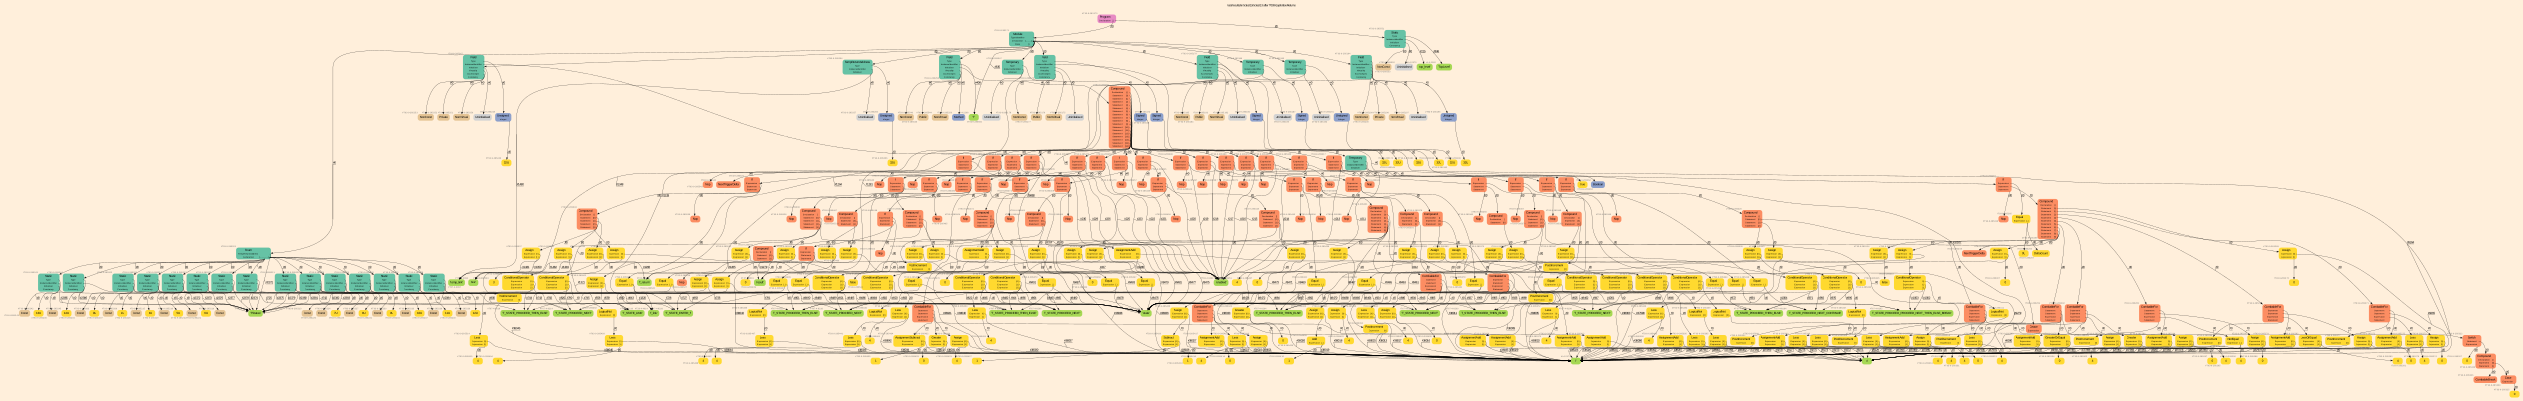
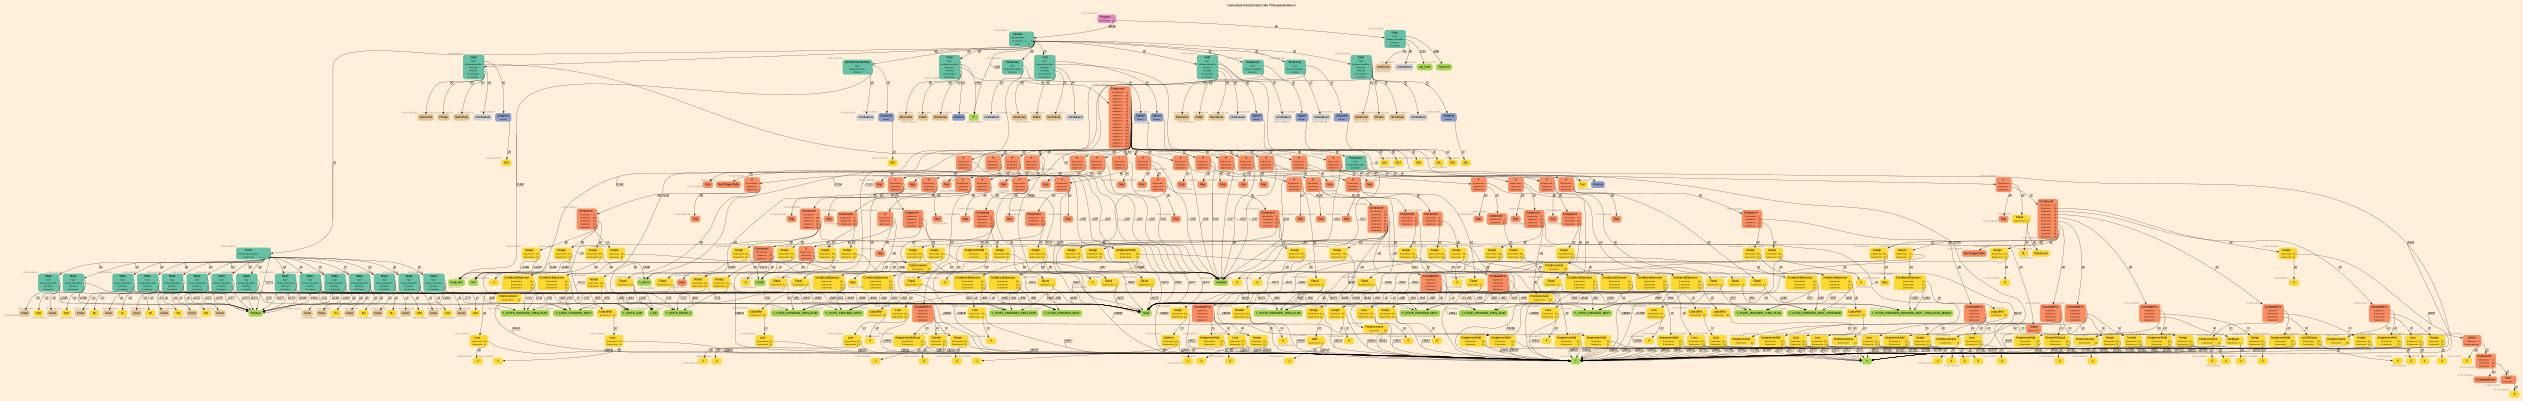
edge "Program" -> "Module": label "#0" -> "#9266"
node "Switch": text "Expression" -> "PostIncrement"
